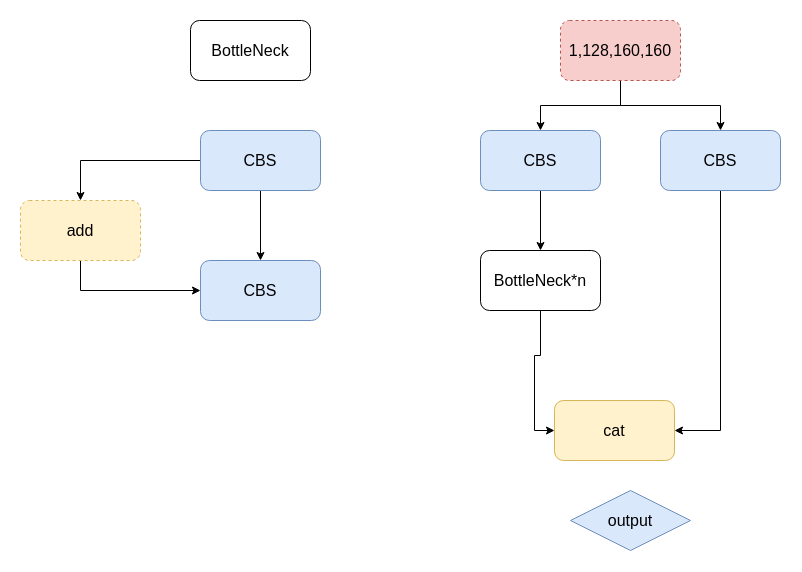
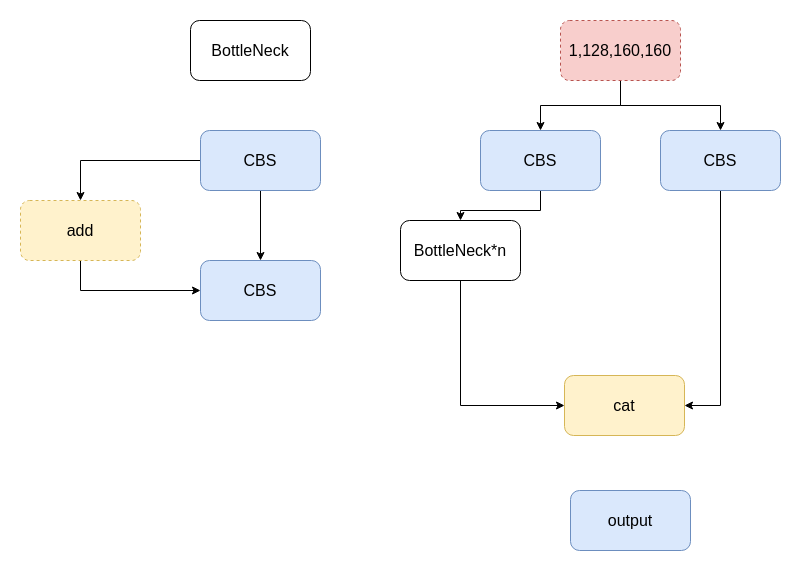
node "BottleNeck*n": moved (541, 281) -> (461, 251)
node "cat": moved (615, 431) -> (625, 406)
node "output": shape diamond -> rounded rectangle
